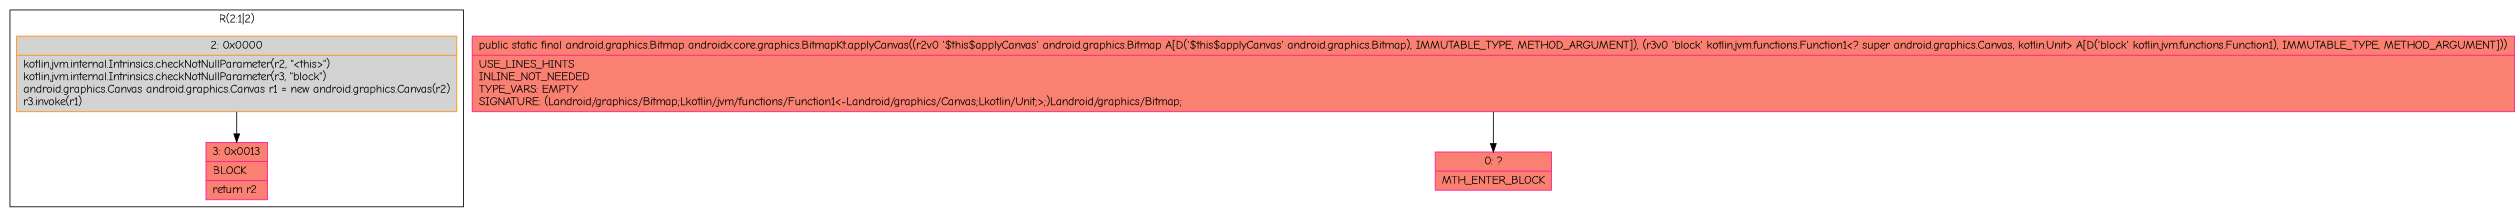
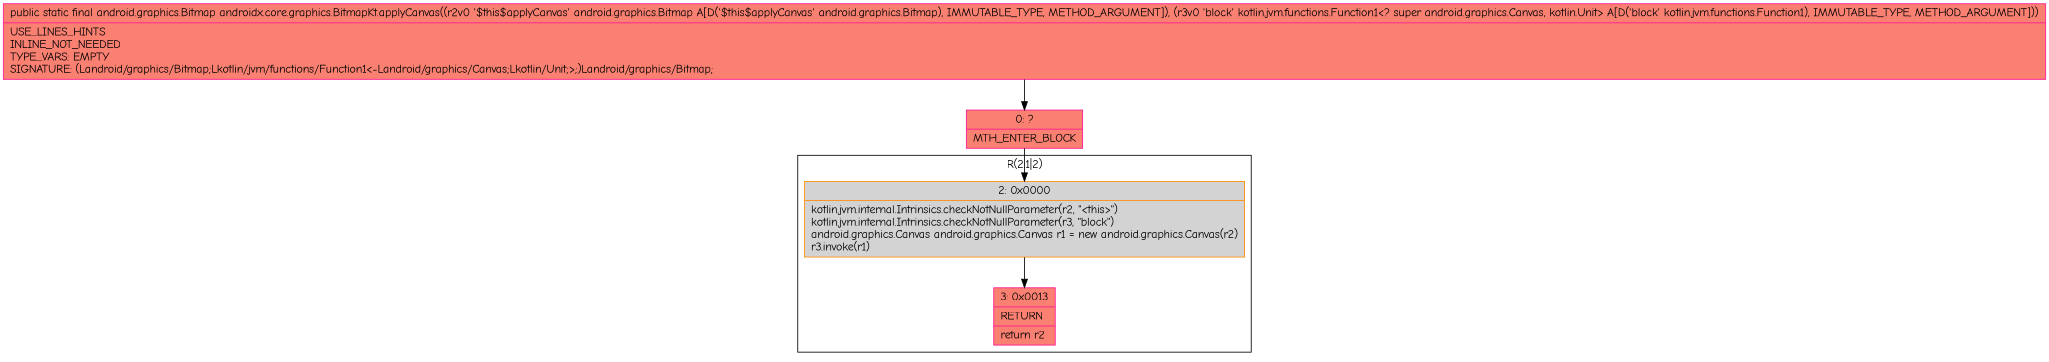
edge "0: ?" -> "2: 0x0000": added
node "3: 0x0013": text "BLOCK" -> "RETURN"
